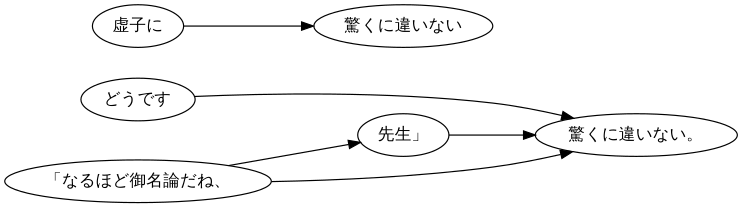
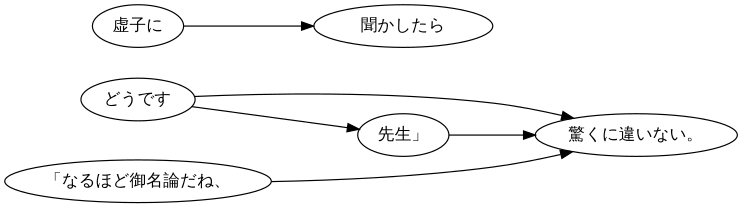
node "驚くに違いない": label "驚くに違いない" -> "聞かしたら"
edge "「なるほど御名論だね、" -> "先生」": now "どうです" -> "先生」"
